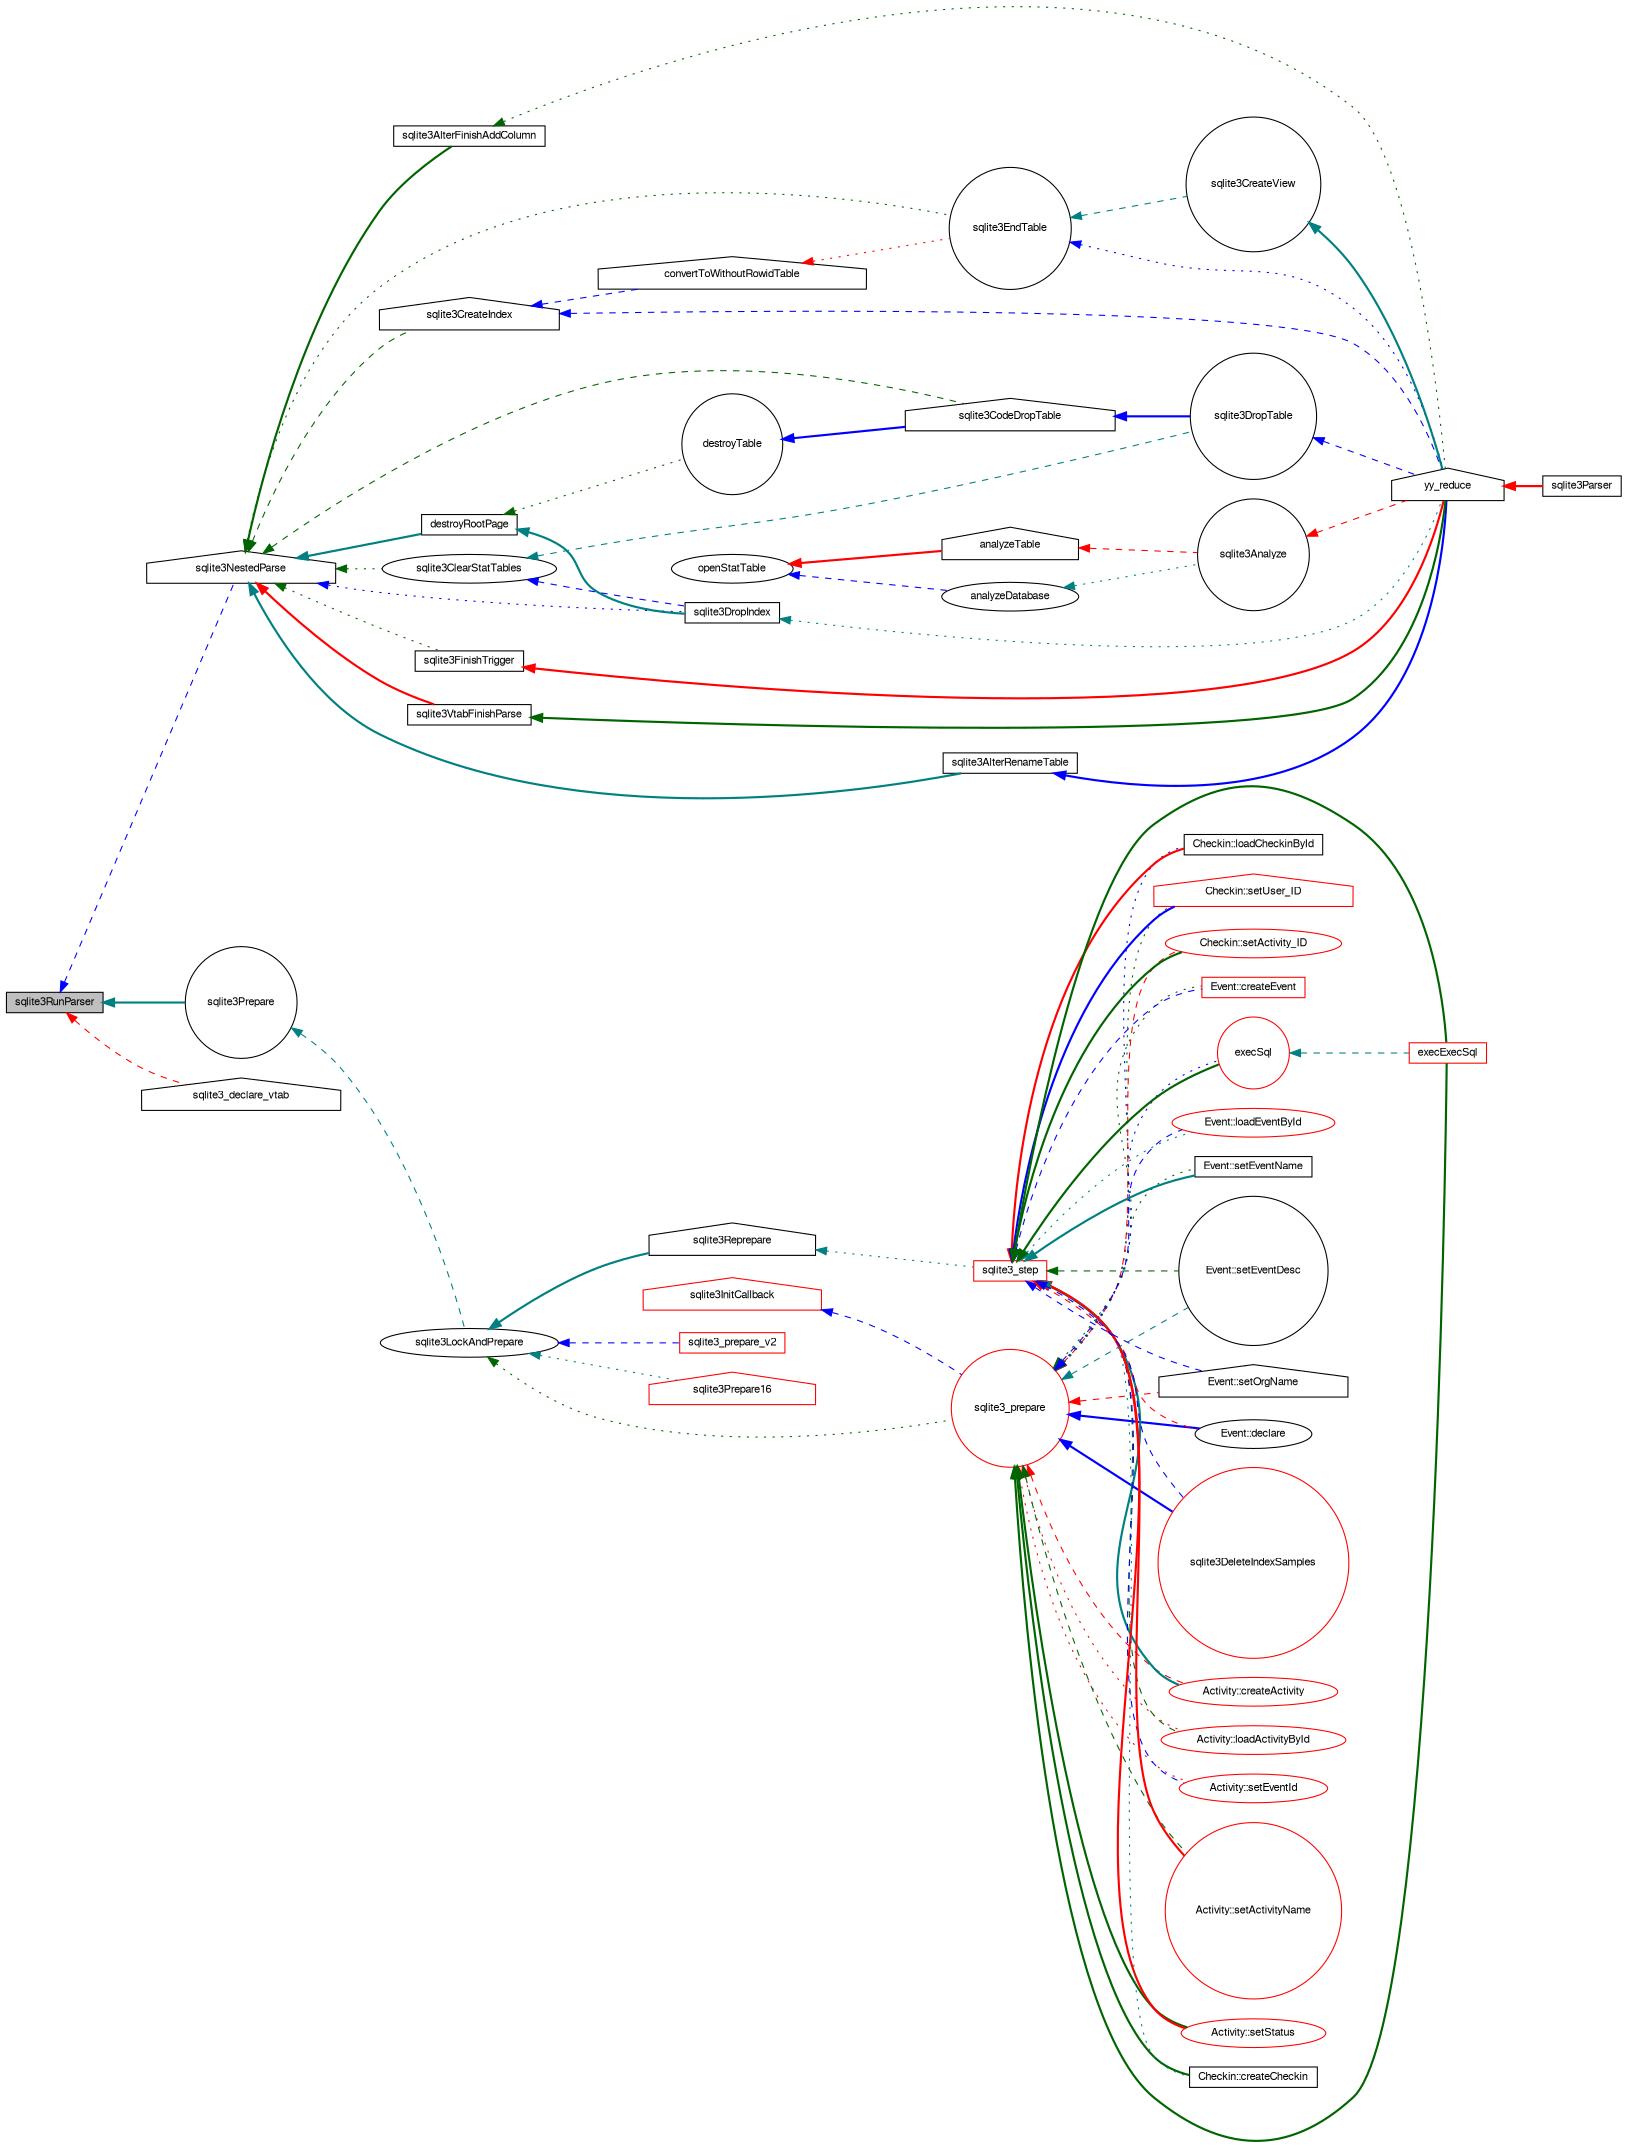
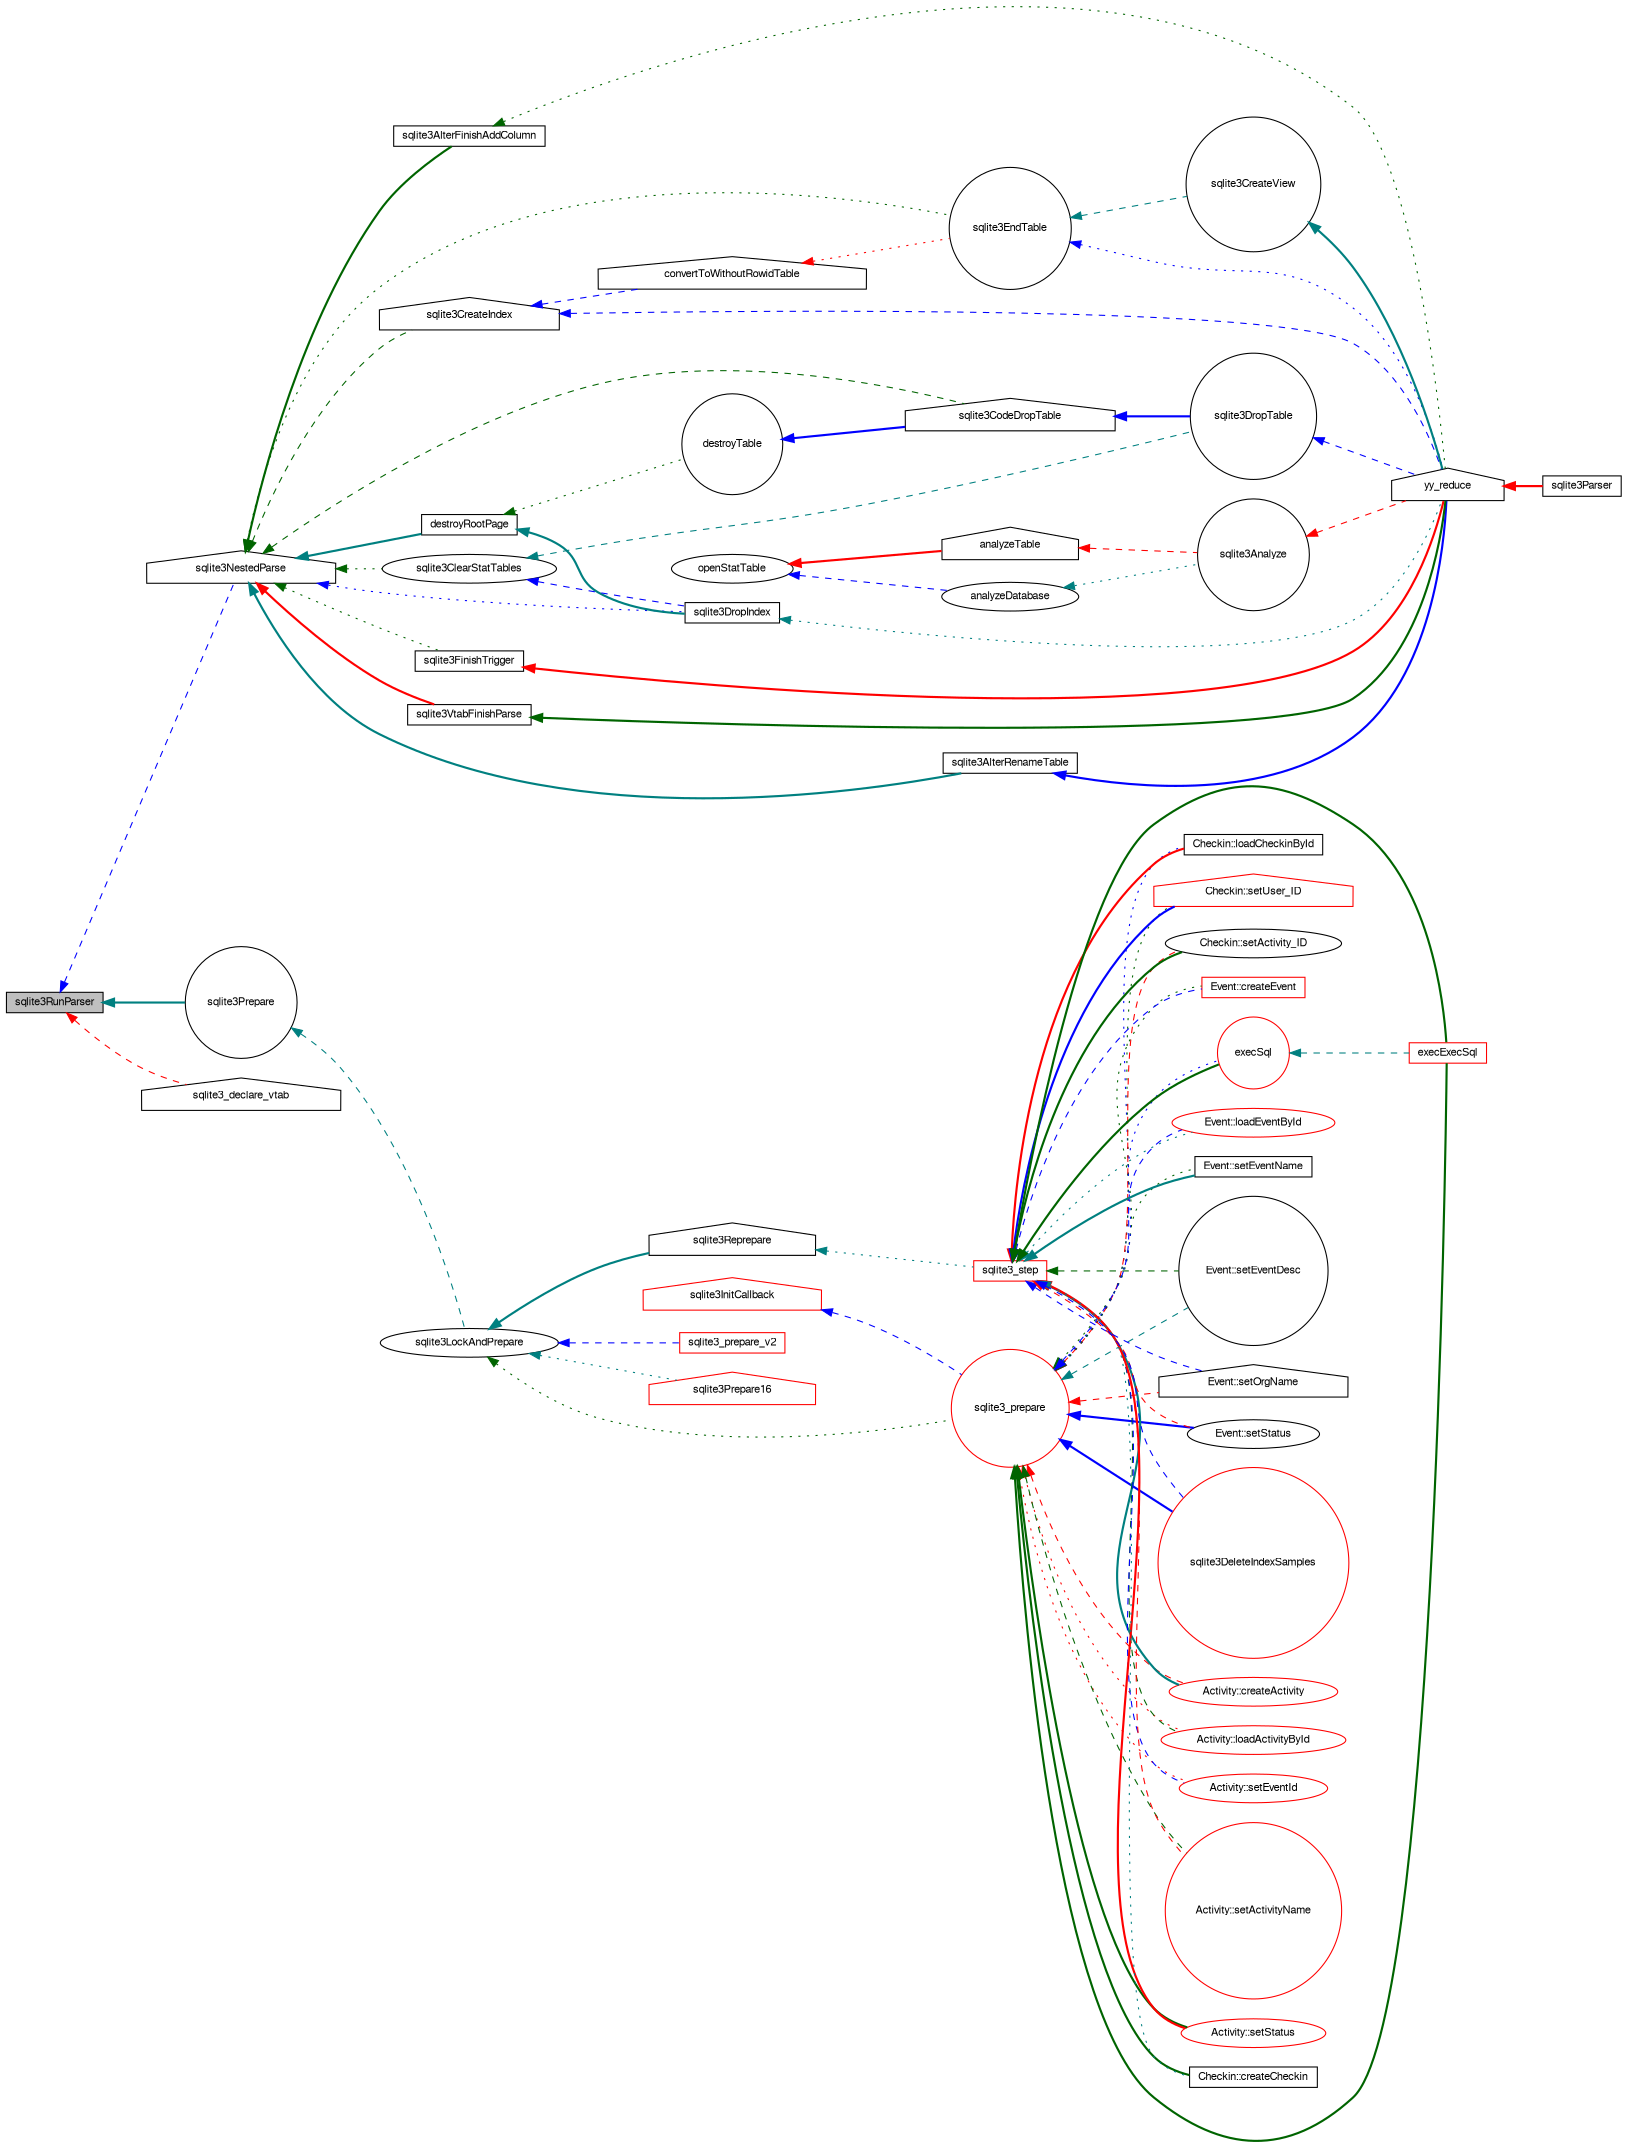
node "Checkin::setActivity_ID": color red -> black
node "Event::declare": label "Event::declare" -> "Event::setStatus"
edge "Activity::setActivityName" -> "sqlite3_step": style bold -> dashed
